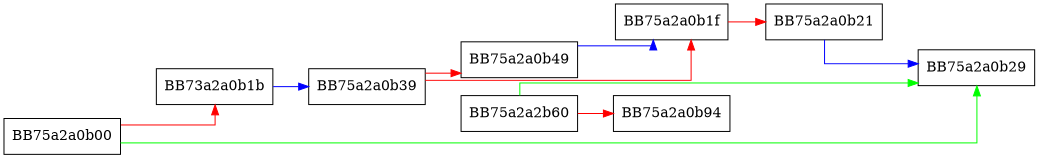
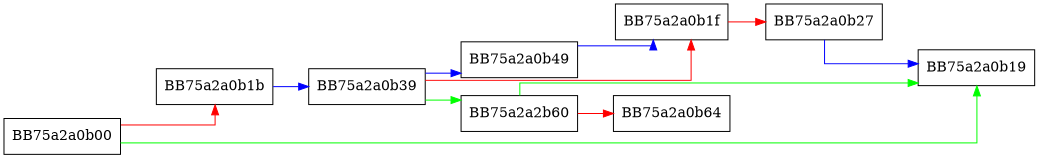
node "BB75a2a0b21": label "BB75a2a0b21" -> "BB75a2a0b27"
node "BB75a2a0b29": label "BB75a2a0b29" -> "BB75a2a0b19"
edge "BB75a2a0b39" -> "BB75a2a0b49": color red -> blue
node "BB73a2a0b1b": label "BB73a2a0b1b" -> "BB75a2a0b1b"
edge "BB75a2a0b39" -> "BB75a2a2b60": added
node "BB75a2a0b94": label "BB75a2a0b94" -> "BB75a2a0b64"
